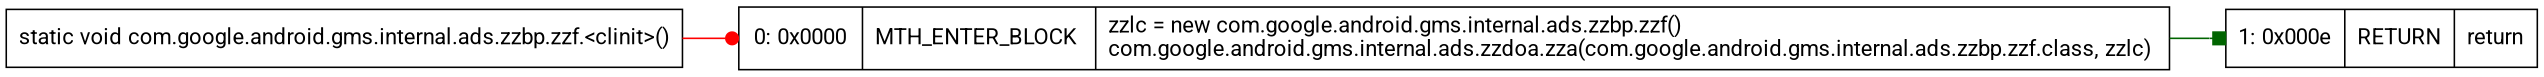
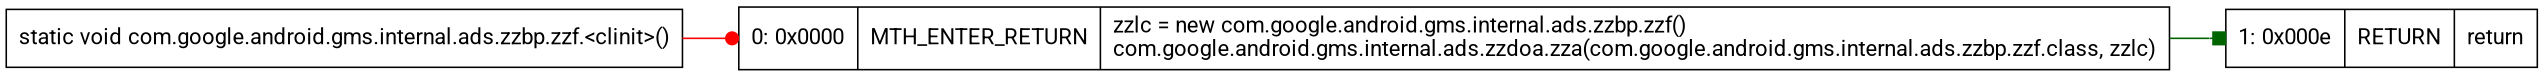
node "0: 0x0000": text "MTH_ENTER_BLOCK" -> "MTH_ENTER_RETURN"
